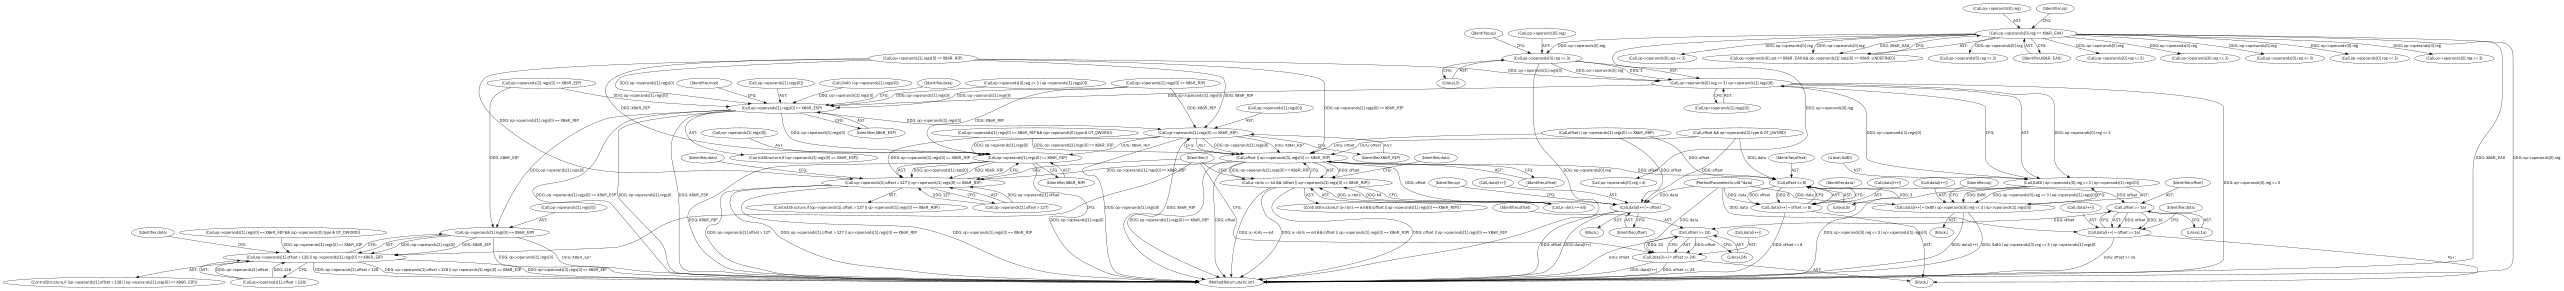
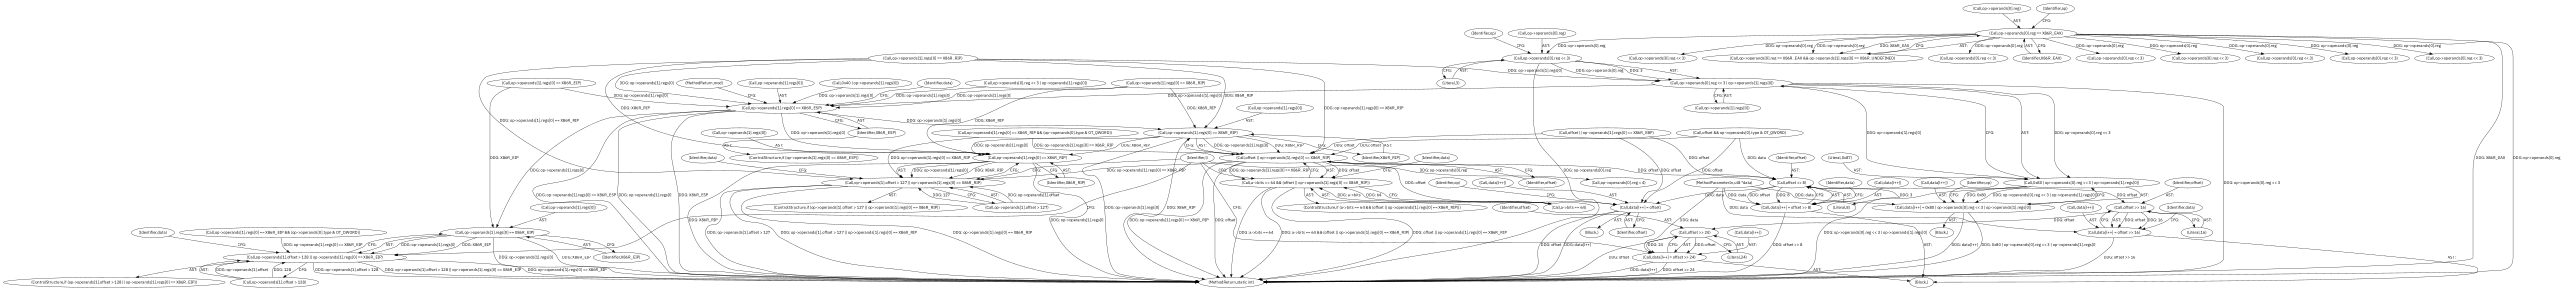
edge "(Call,op->operands[0].reg == X86R_EAX)" -> "(Call,op->operands[0].reg < 4)": now "(Identifier,l)" -> "(Call,op->operands[0].reg < 4)"
node "(Identifier,mod)": label "(Identifier,mod)" -> "(MethodReturn,mod)"
edge "(Call,op->operands[1].regs[0] == X86R_ESP)" -> "(ControlStructure,if (op->operands[1].regs[0] == X86R_ESP))": now "(Identifier,X86R_ESP)" -> "(ControlStructure,if (op->operands[1].regs[0] == X86R_ESP))"
node "(Literal,0x80)": label "(Literal,0x80)" -> "(Literal,0x87)"
edge "(MethodParameterIn,ut8 *data)" -> "(Call,data[l++] = offset)": now "(Call,offset >> 8)" -> "(Call,data[l++] = offset)"
node "(Identifier,X86R_EIP)": added
